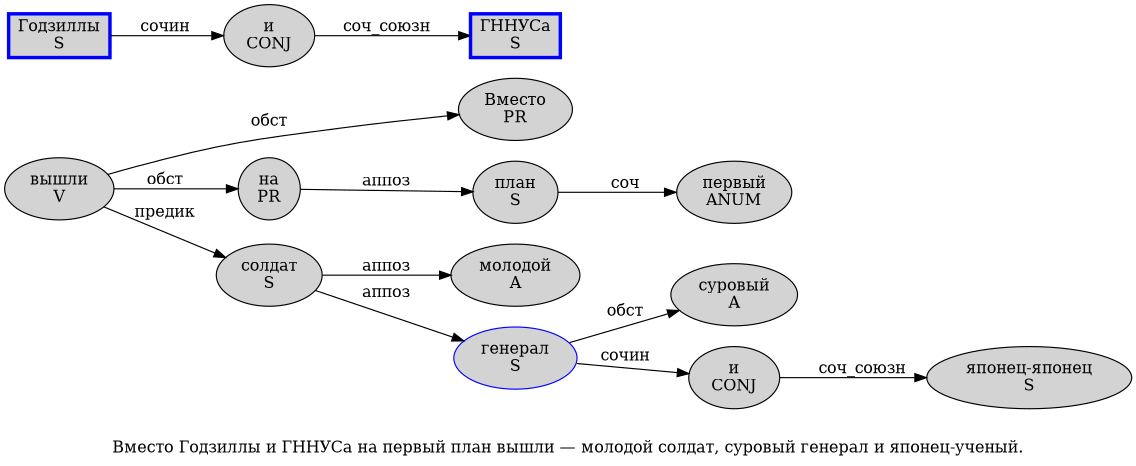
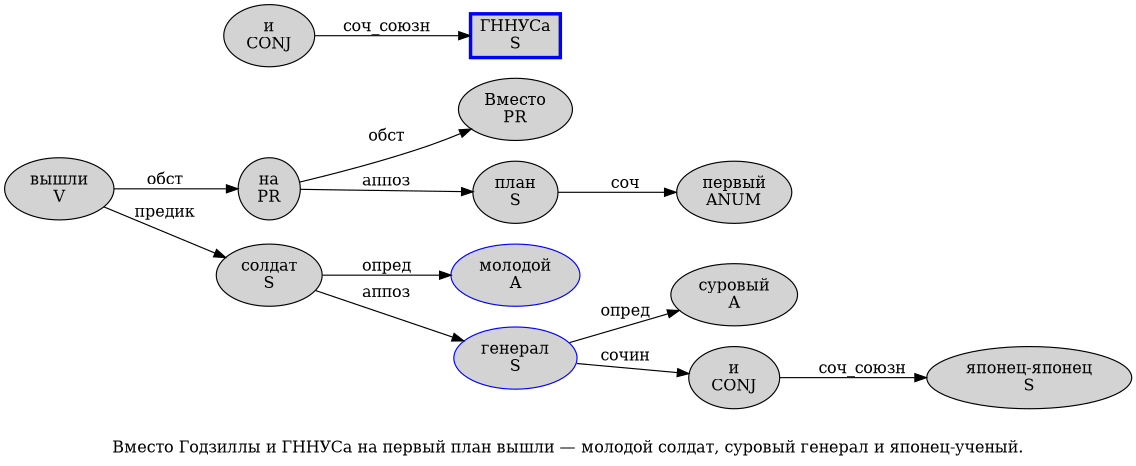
node "Годзиллы S": removed
edge "вышли V" -> "Вместо PR": now "на PR" -> "Вместо PR"
edge "солдат S" -> "молодой A": label "аппоз" -> "опред"
node "молодой A": color black -> blue
edge "генерал S" -> "суровый A": label "обст" -> "опред"
